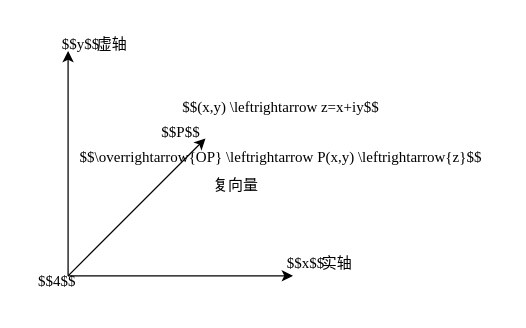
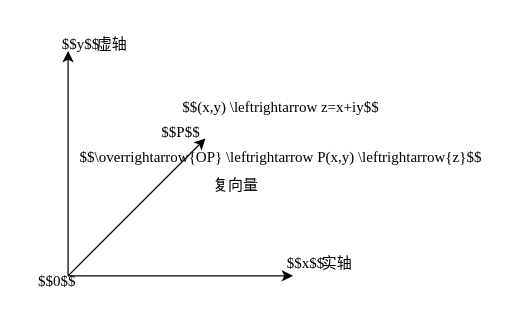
node "$$4$$": label "$$4$$" -> "$$0$$"
